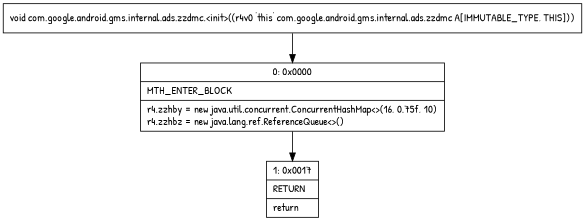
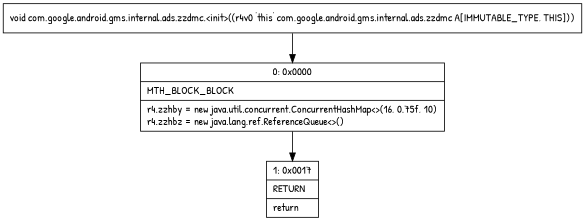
node "0: 0x0000": text "MTH_ENTER_BLOCK" -> "MTH_BLOCK_BLOCK"
